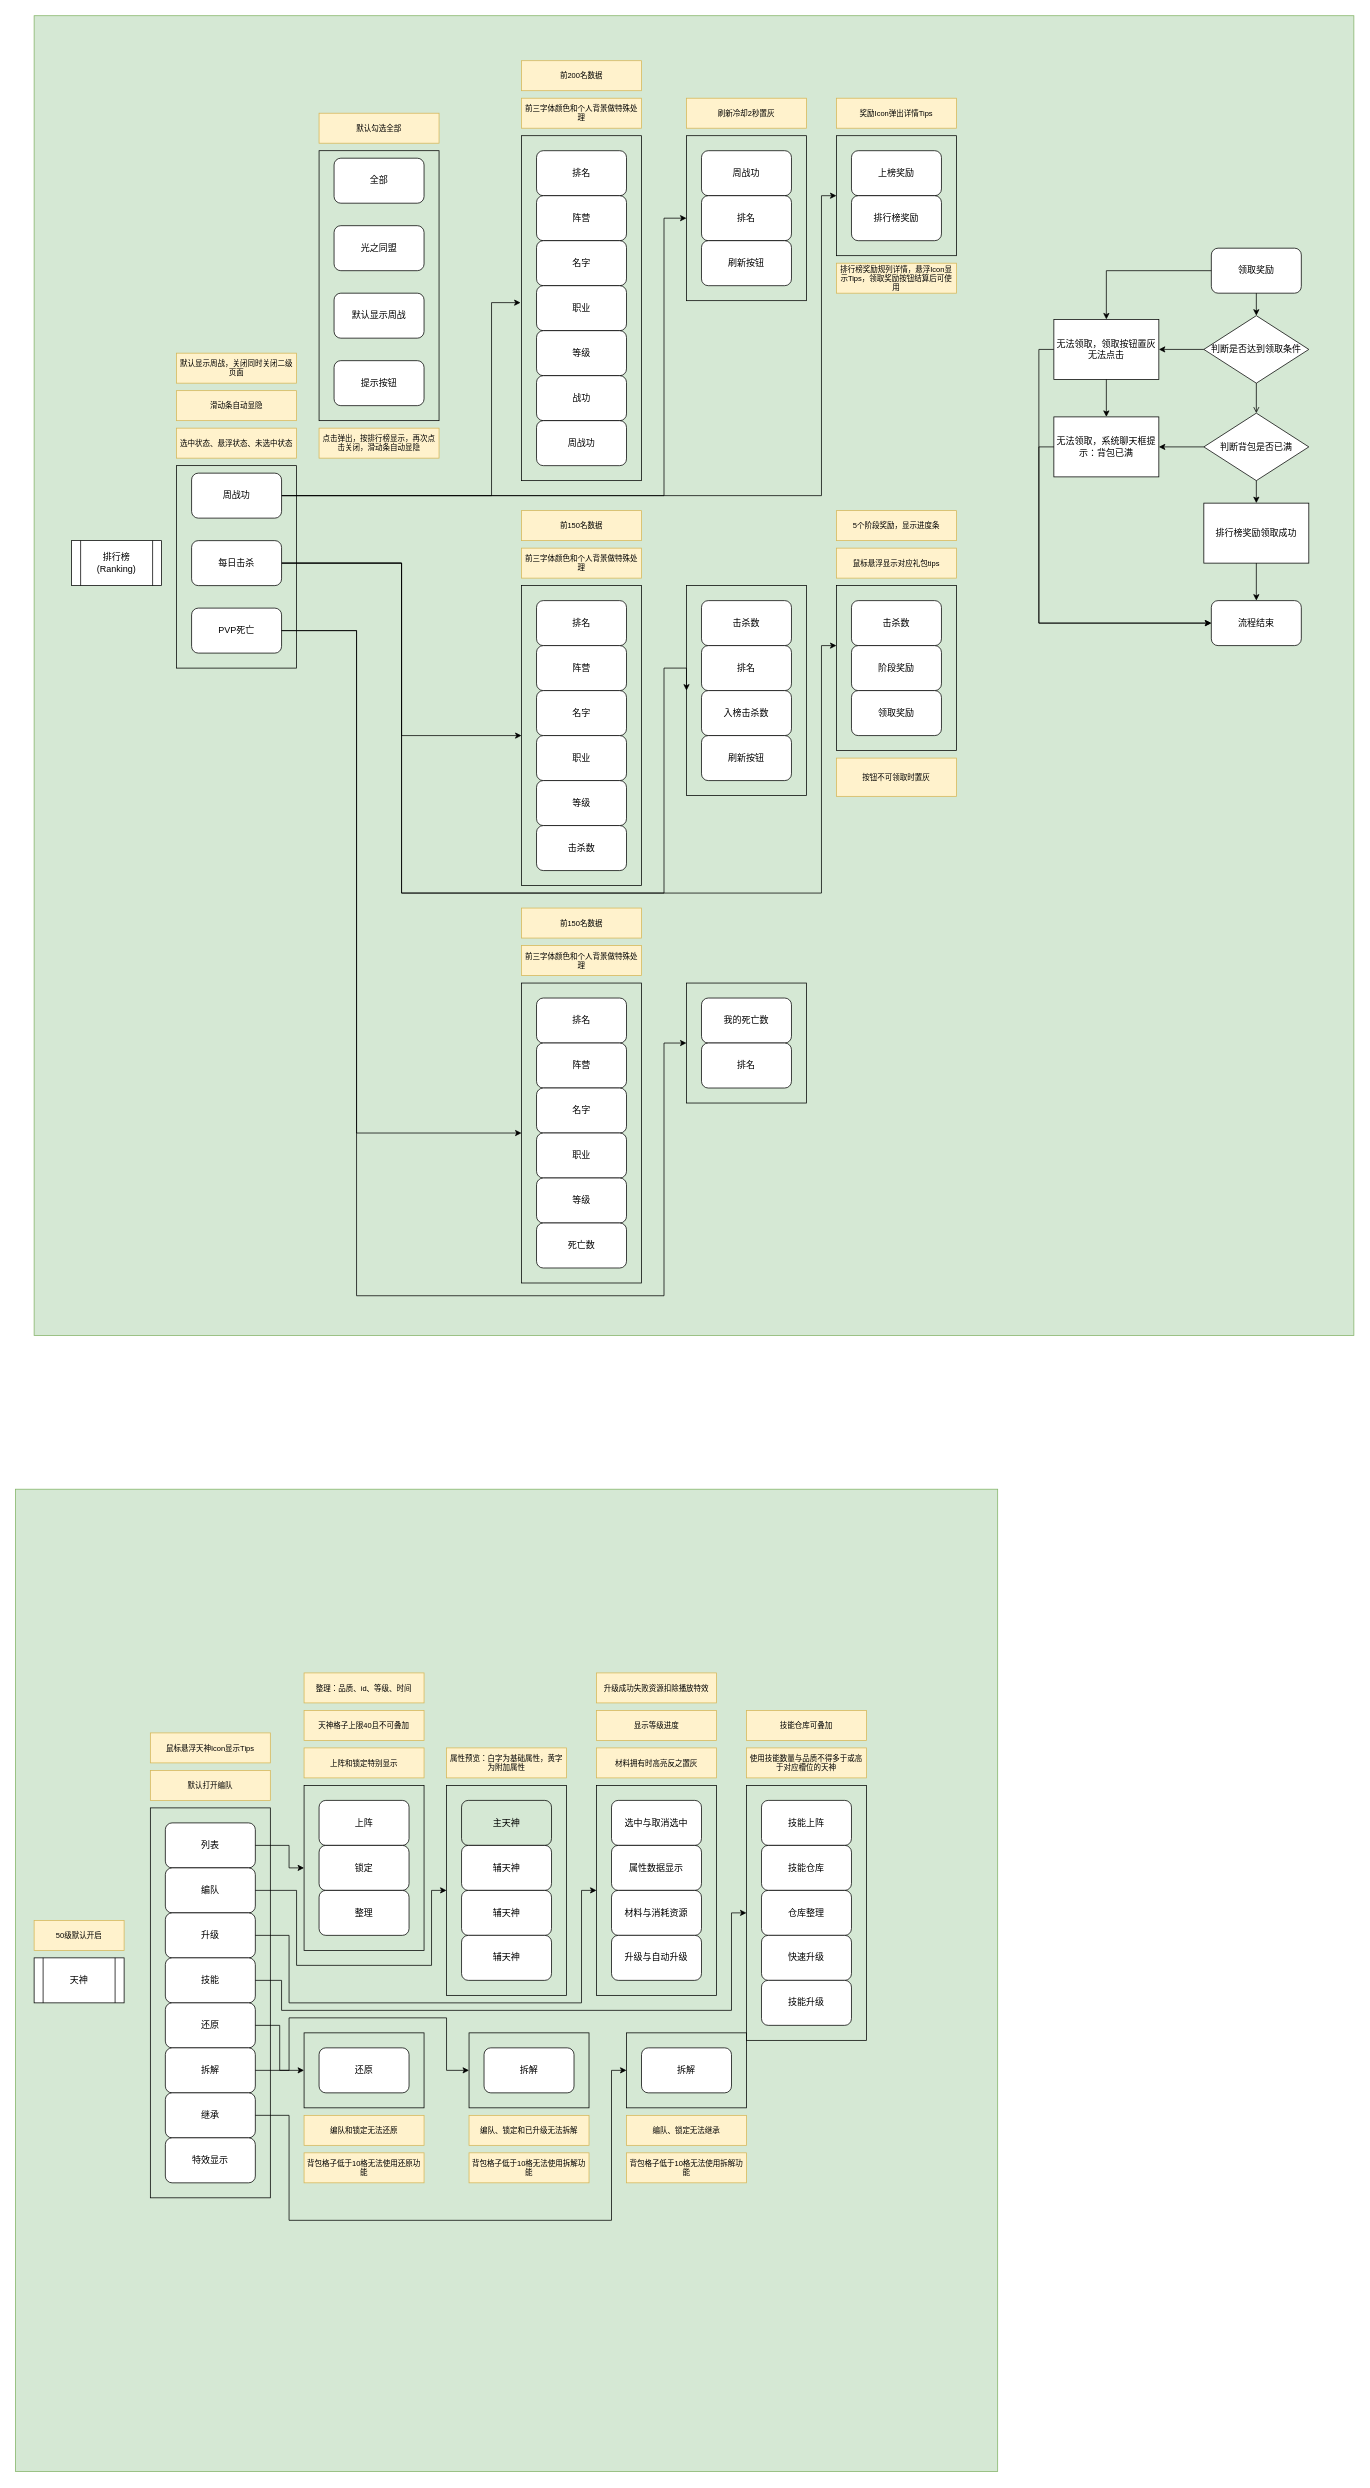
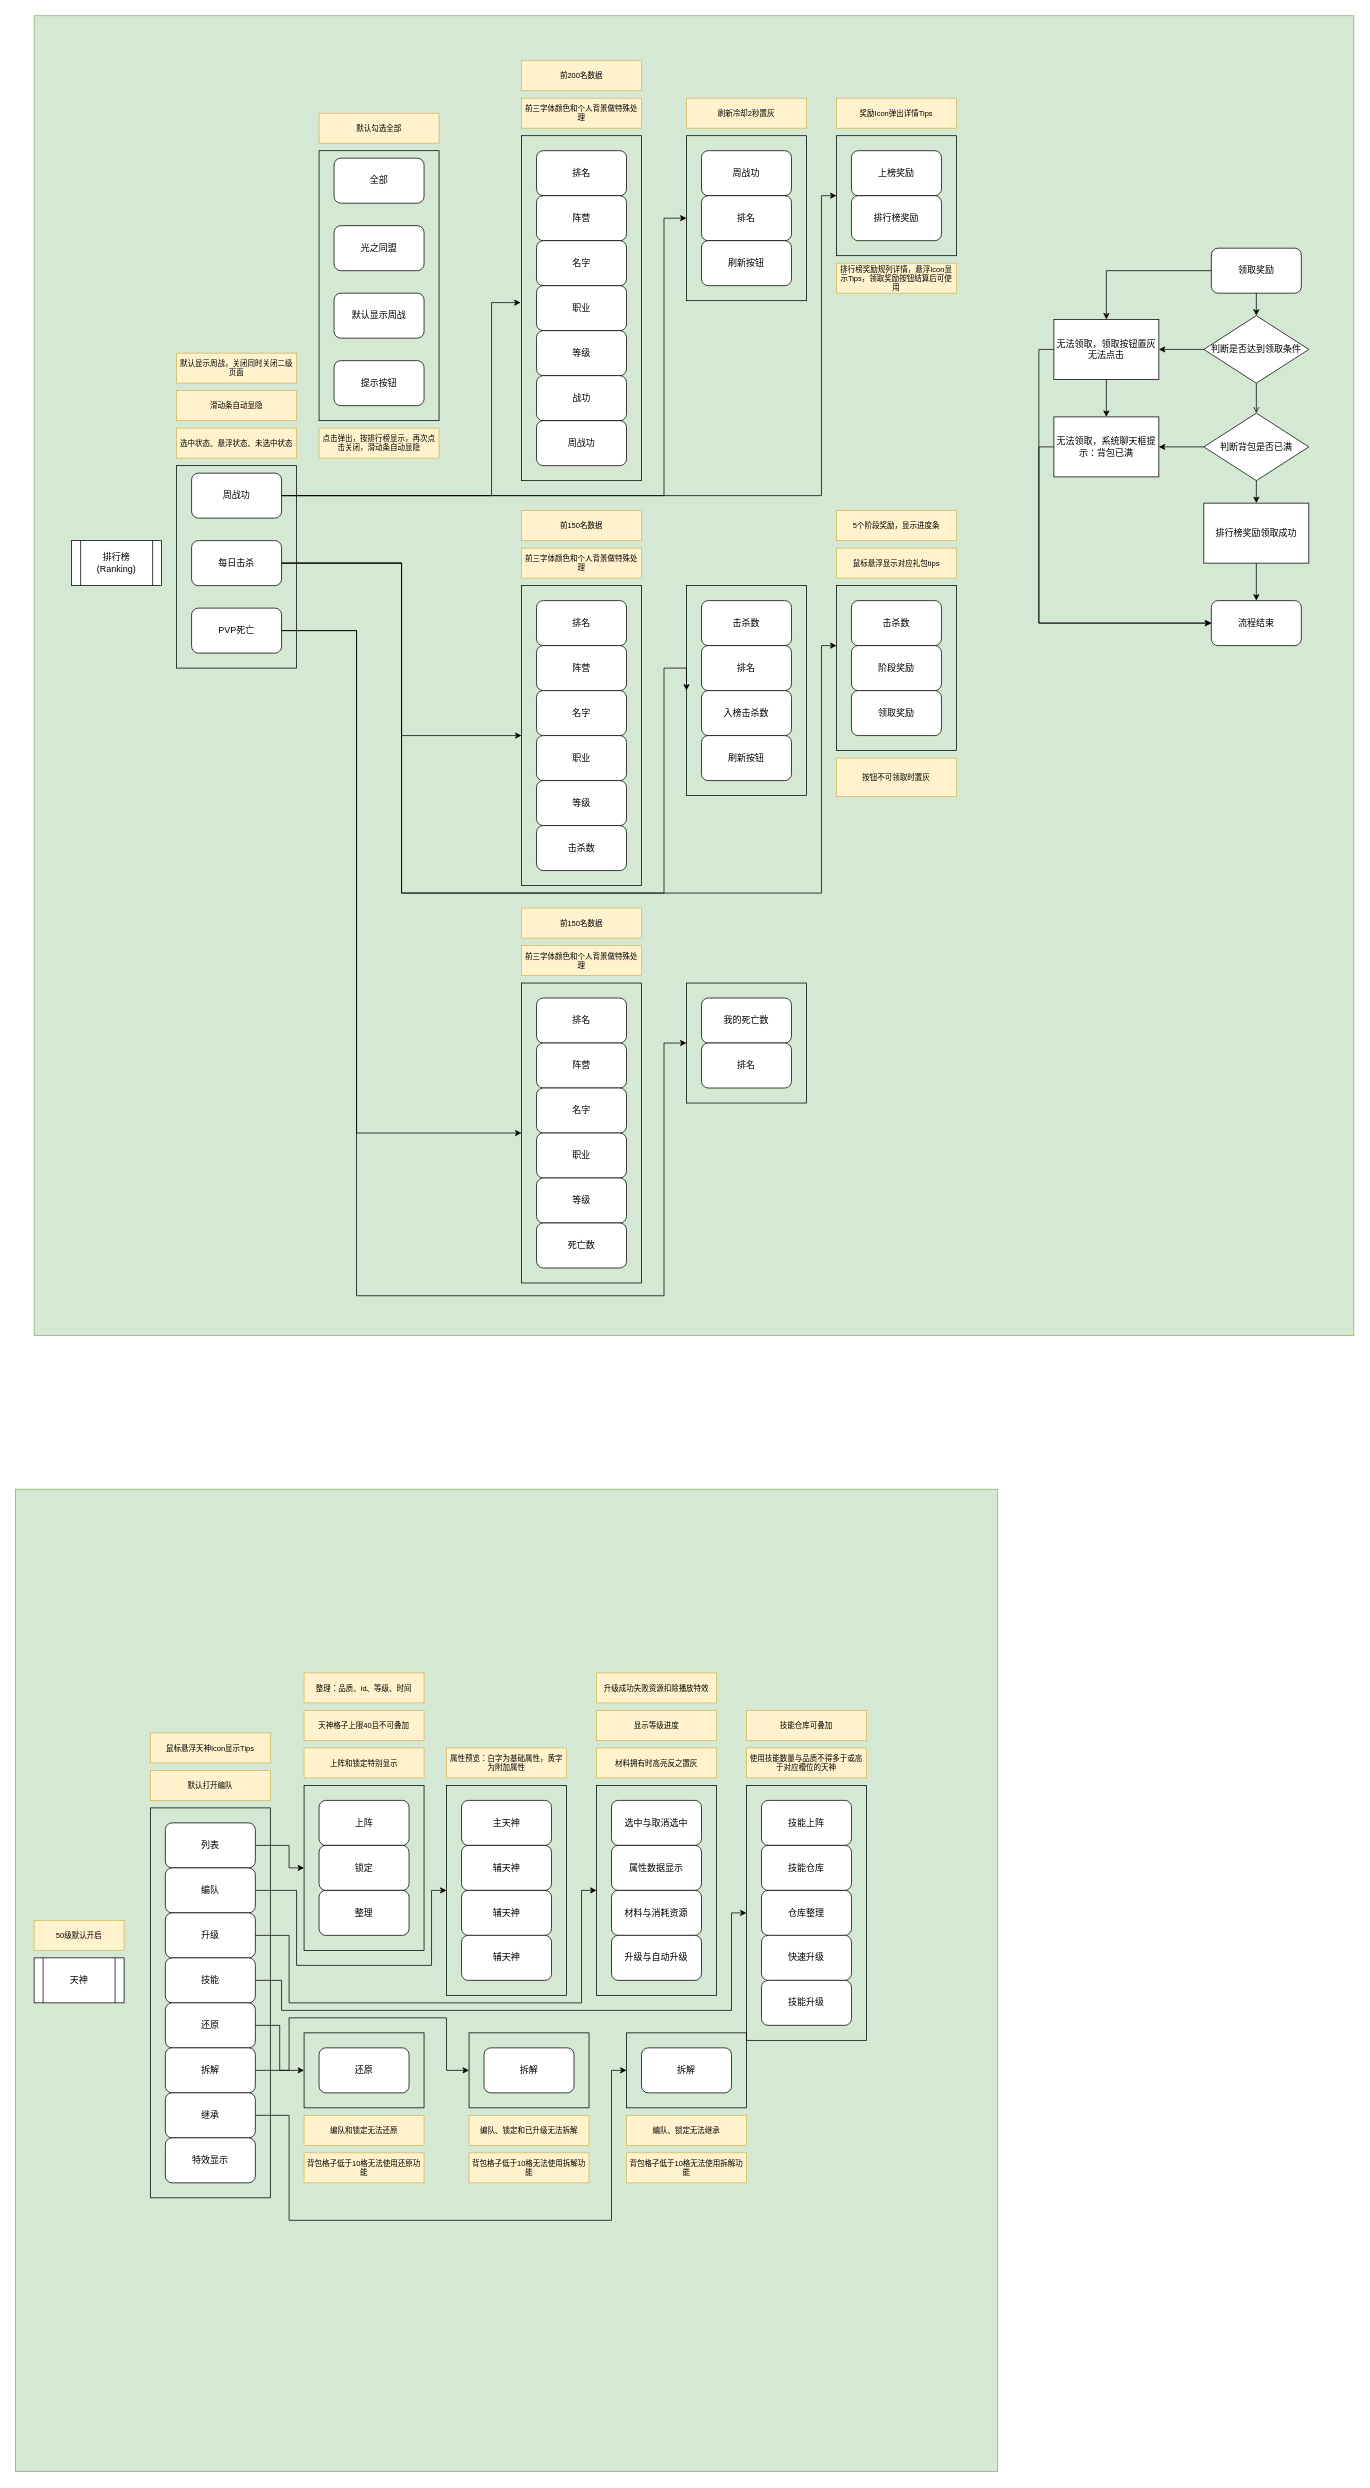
node "主天神": fillcolor #d5e8d4 -> #ffffff
